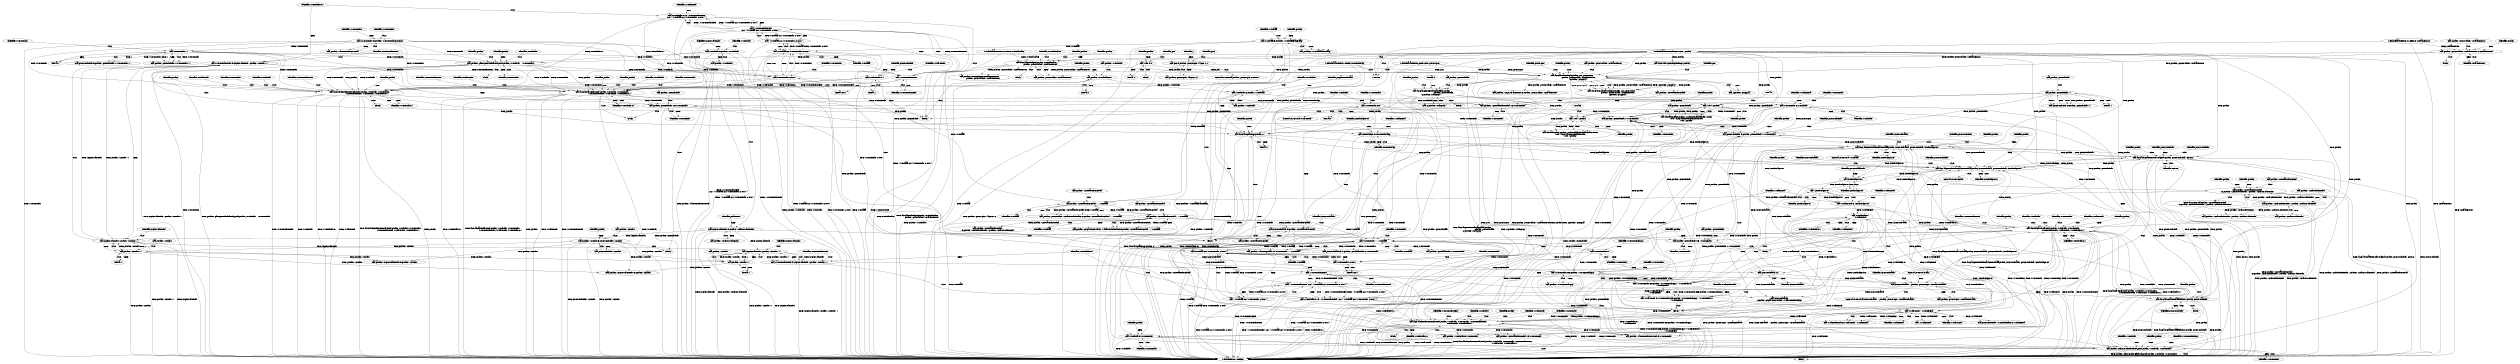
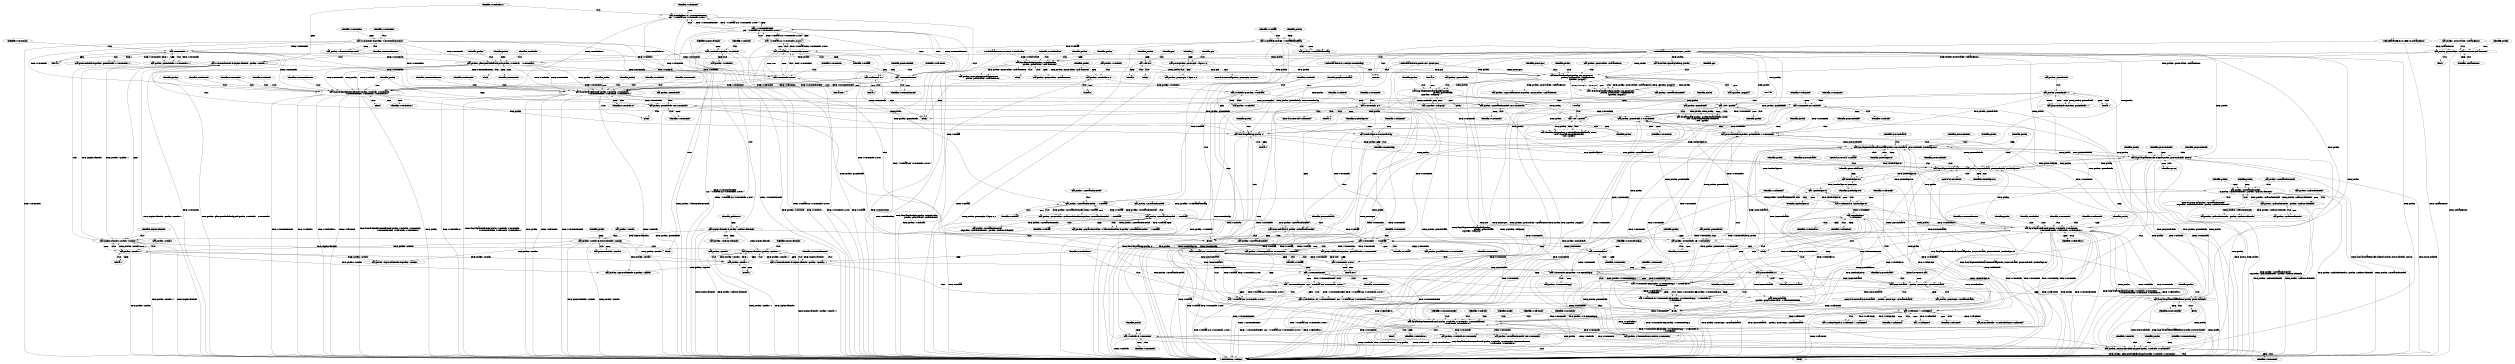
edge "(Call,u1_num_mbs = u1_mb_idx)" -> "(Call,ps_cur_mb_info = ps_dec->ps_nmb_info + u1_num_mbs)": label "DDG: ps_cur_poc" -> "DDG: u1_num_mbs"
